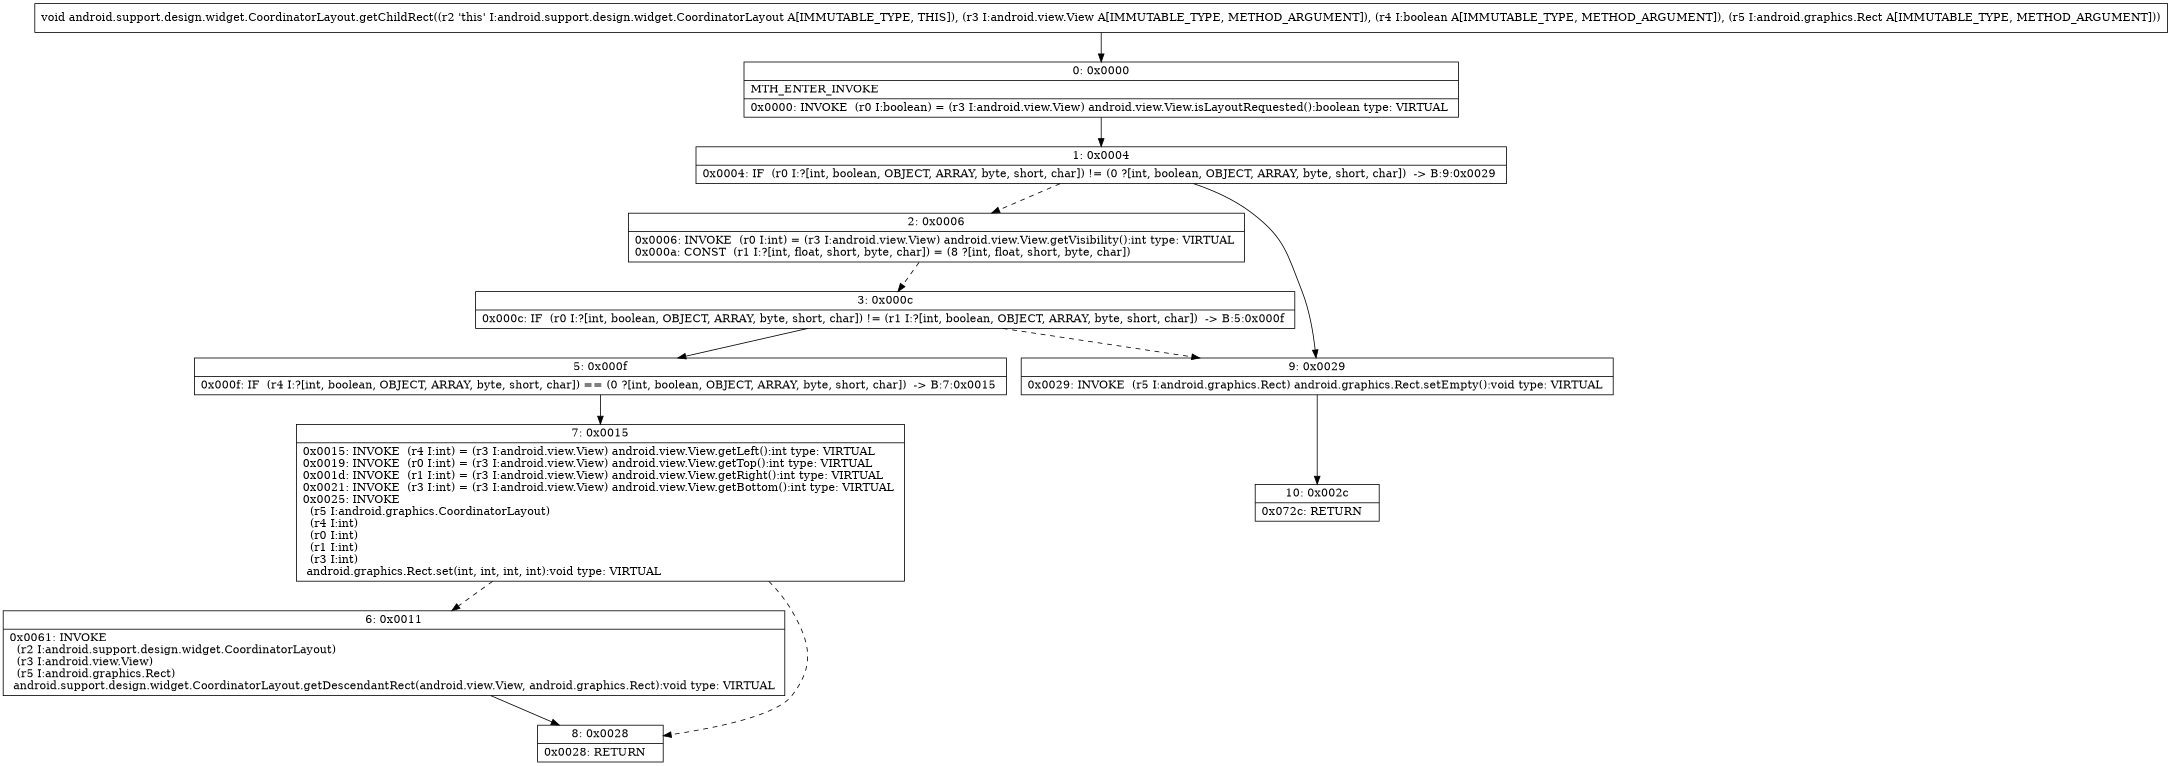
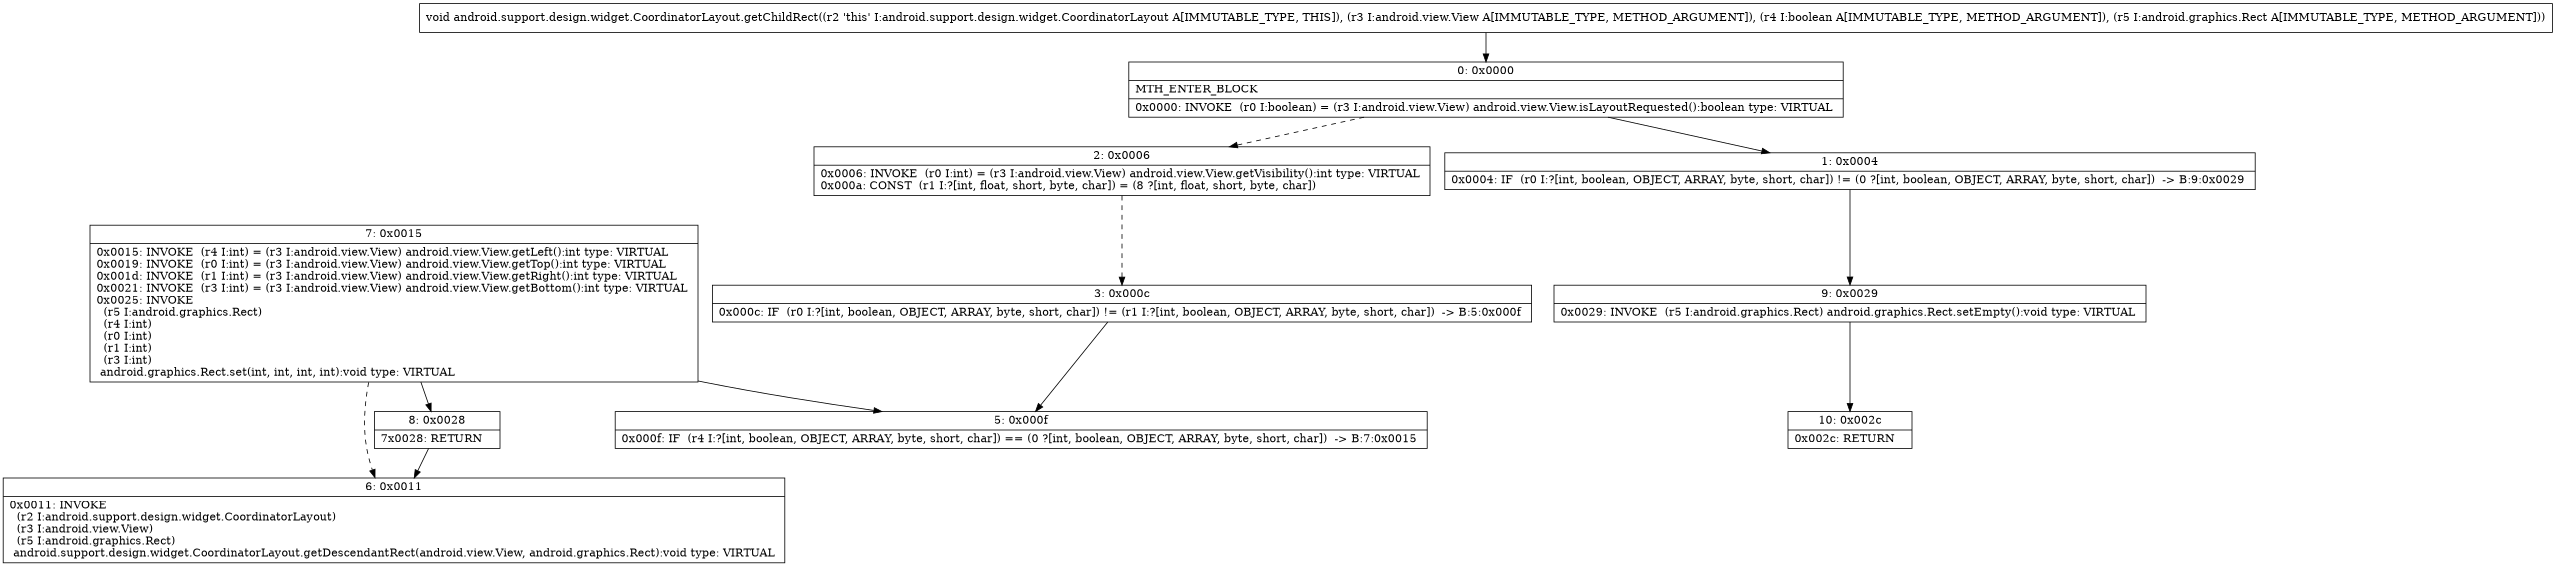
node "0: 0x0000": text "MTH_ENTER_INVOKE" -> "MTH_ENTER_BLOCK"
edge "1: 0x0004" -> "2: 0x0006": now "0: 0x0000" -> "2: 0x0006"
edge "3: 0x000c" -> "9: 0x0029": removed
edge "5: 0x000f" -> "7: 0x0015": reversed
node "7: 0x0015": text "(r5 I:android.graphics.CoordinatorLayout)" -> "(r5 I:android.graphics.Rect)"
node "10: 0x002c": text "0x072c: RETURN" -> "0x002c: RETURN"
node "6: 0x0011": text "0x0061: INVOKE" -> "0x0011: INVOKE"
edge "7: 0x0015" -> "8: 0x0028": style dashed -> solid
edge "6: 0x0011" -> "8: 0x0028": reversed
node "8: 0x0028": text "0x0028: RETURN" -> "7x0028: RETURN"
